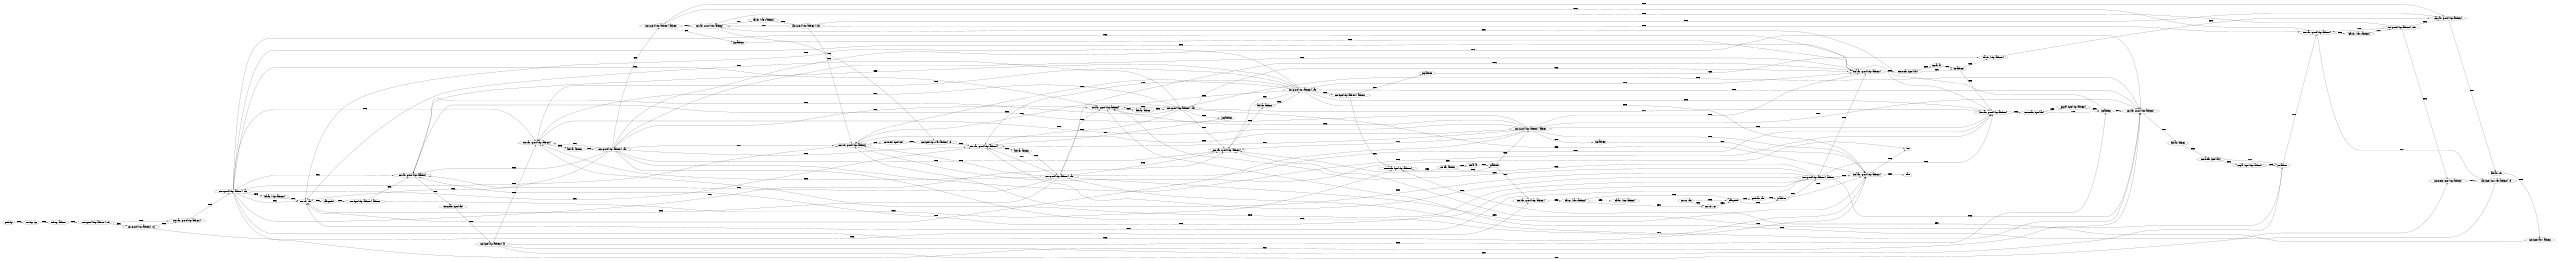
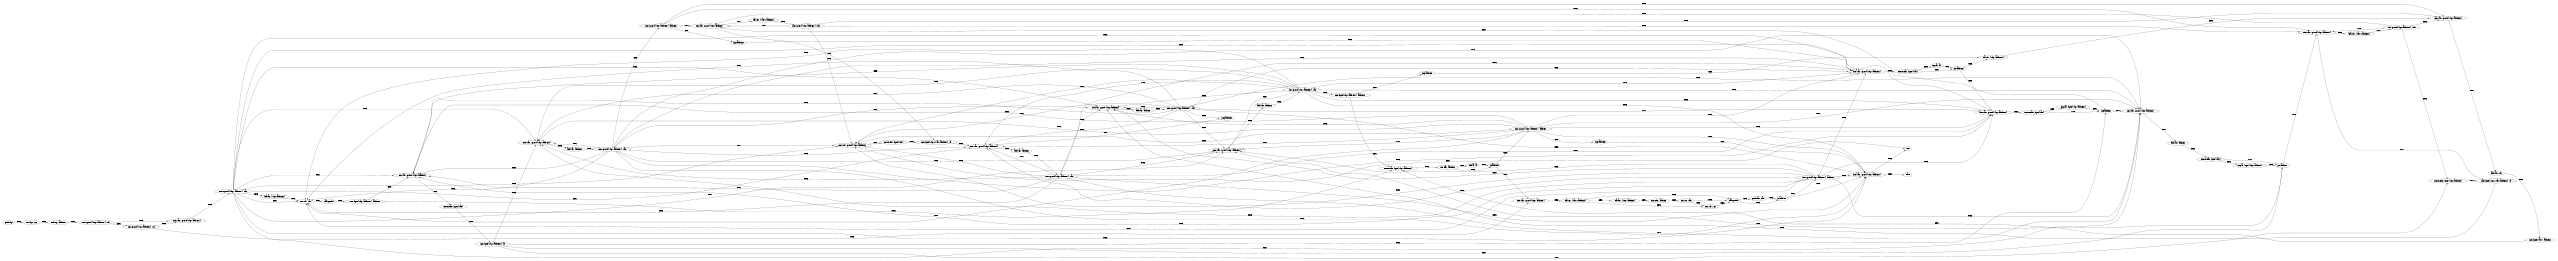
edge "xor eax , address" -> "movzx eax , byte [ rbp - address ]": reversed
node "mov edx , address": added
